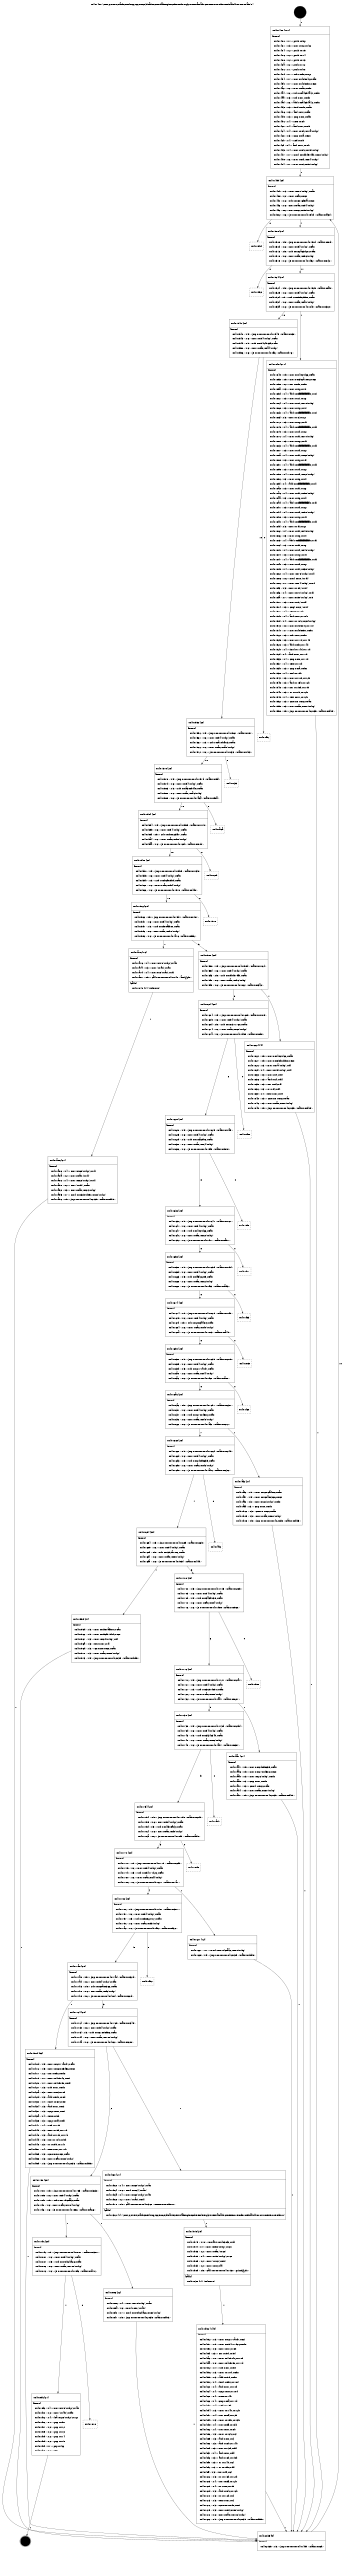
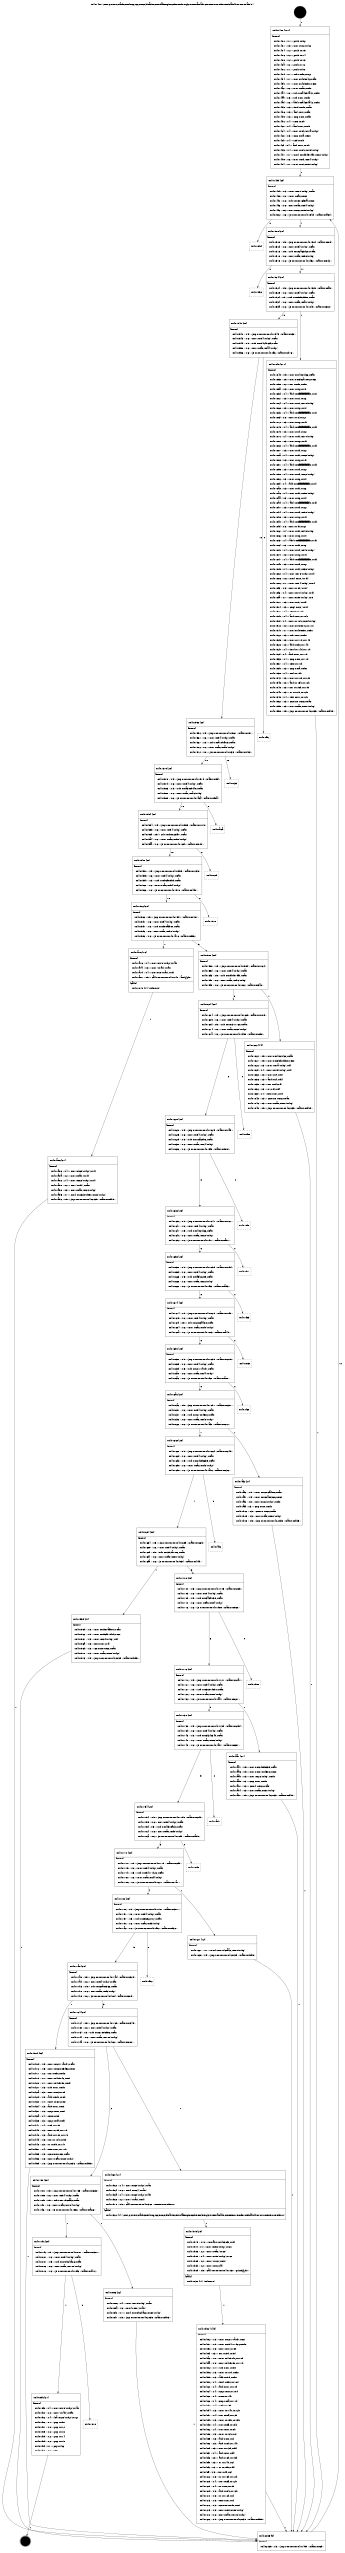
edge "0x40155c [28]" -> "0x401c33": label " 0" -> " 10"
